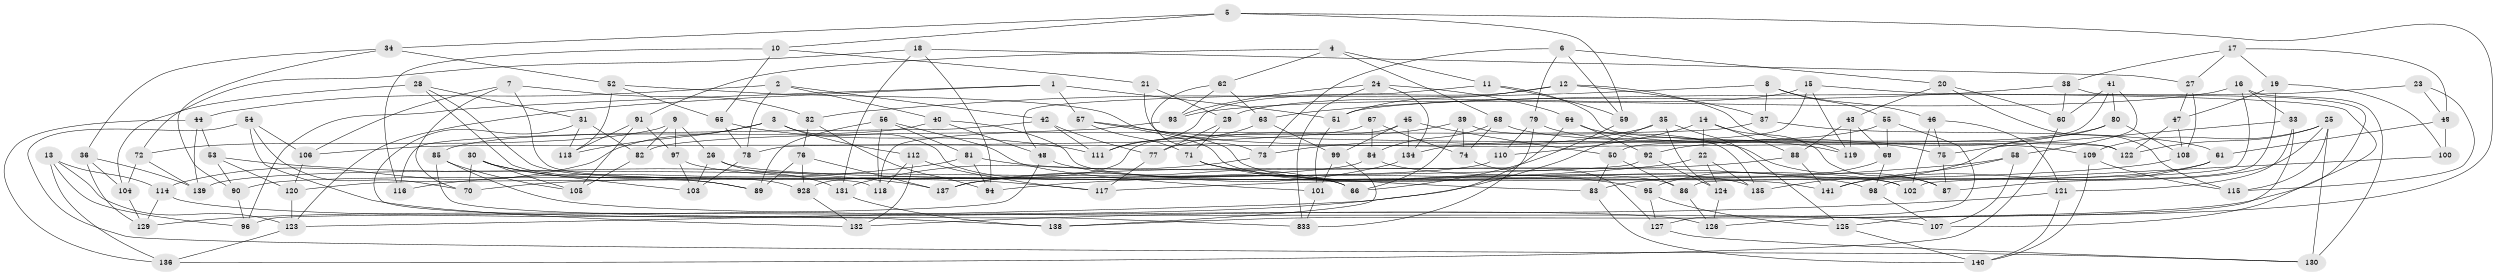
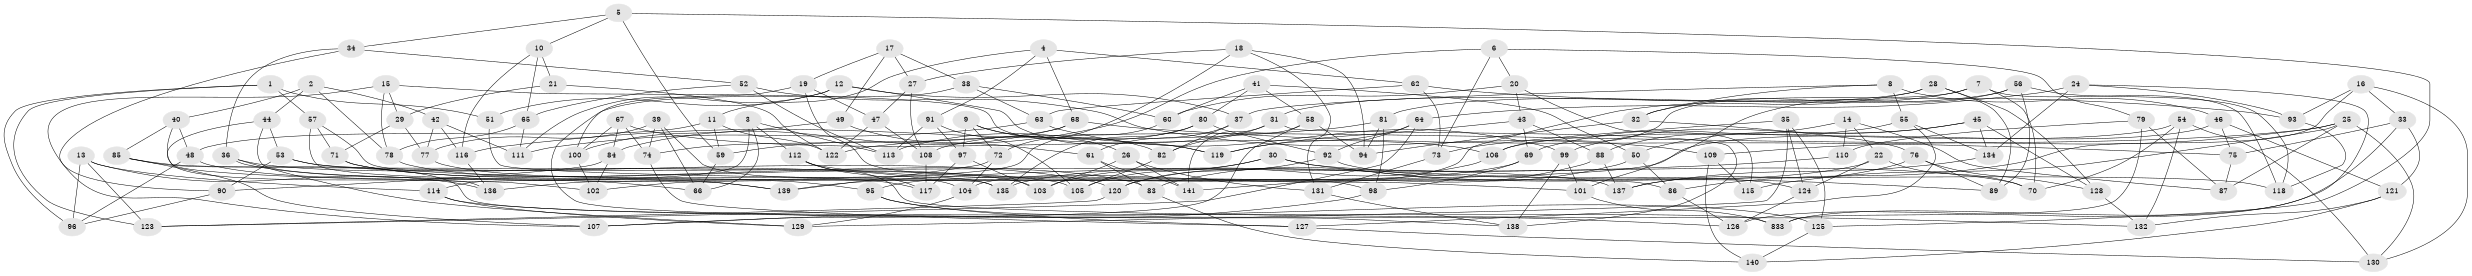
node "23": removed
edge "67" -- "100": added
node "928": label "928" -> "128"
edge "123" -- "136": now "116" -- "136"
